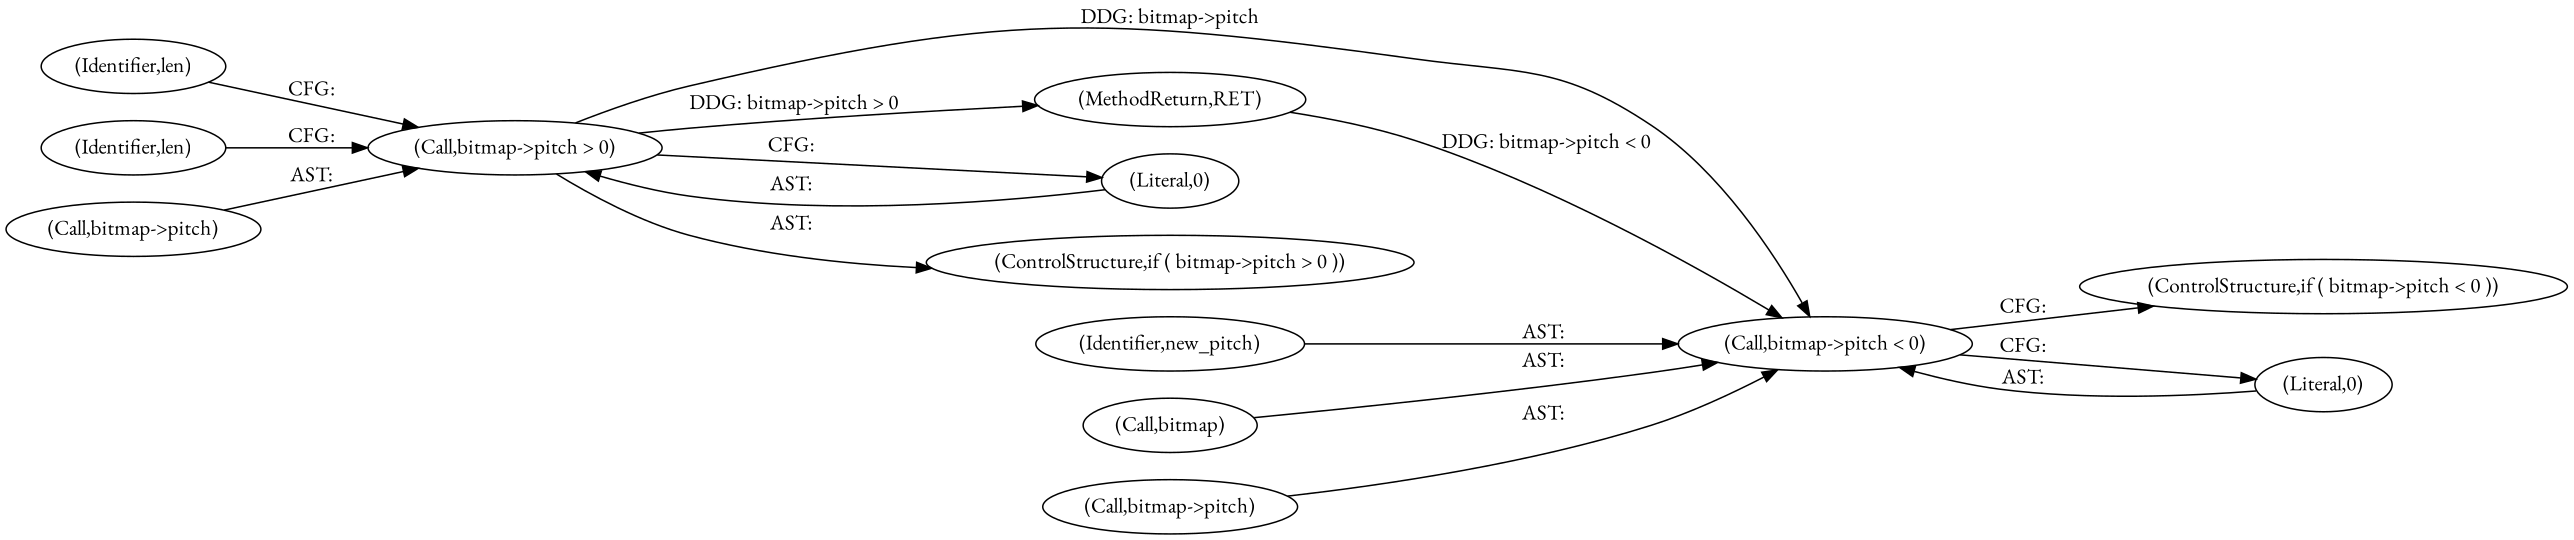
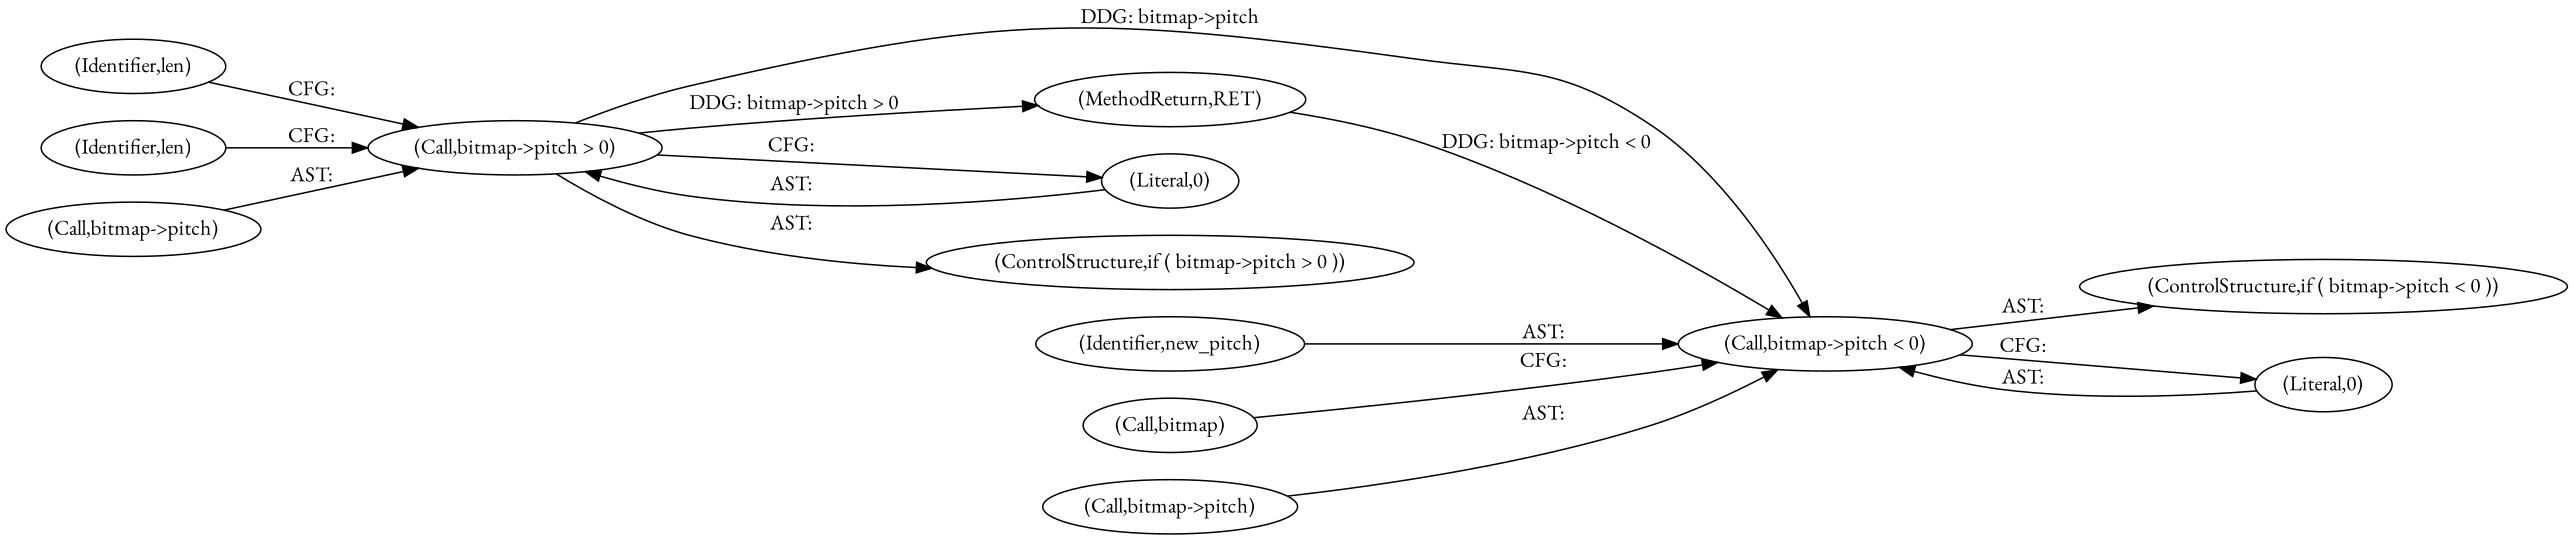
edge "(Call,bitmap->pitch < 0)" -> "(ControlStructure,if ( bitmap->pitch < 0 ))": label "CFG: " -> "AST: "
edge "(Call,bitmap)" -> "(Call,bitmap->pitch < 0)": label "AST: " -> "CFG: "
